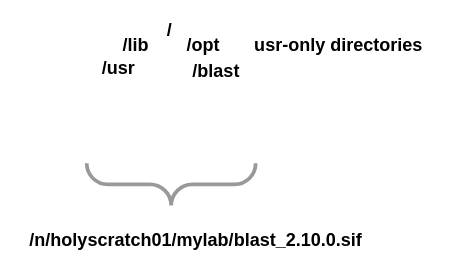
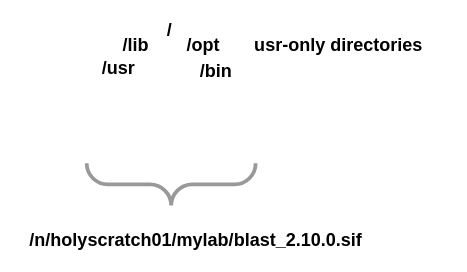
node "/blast": label "/blast" -> "/bin"
